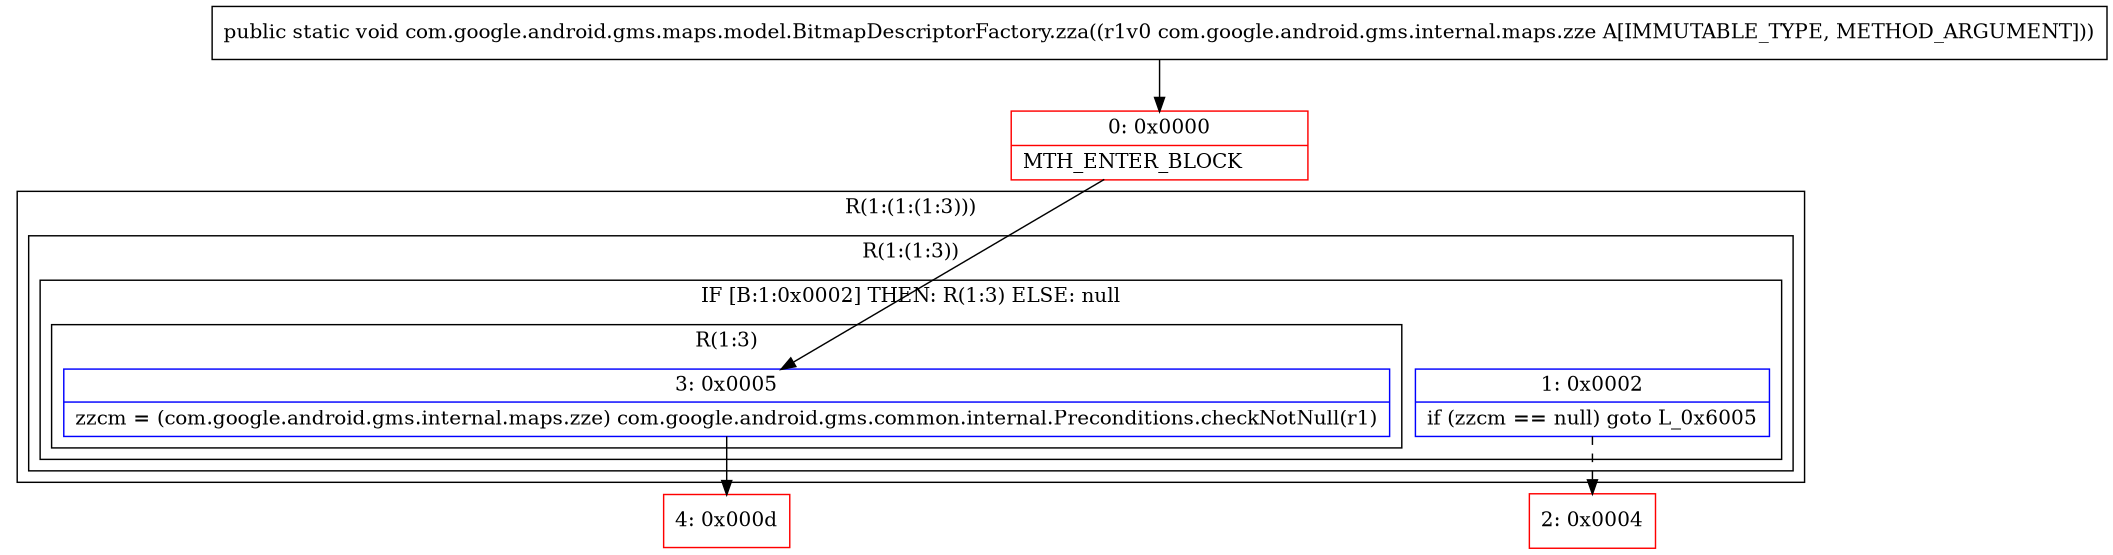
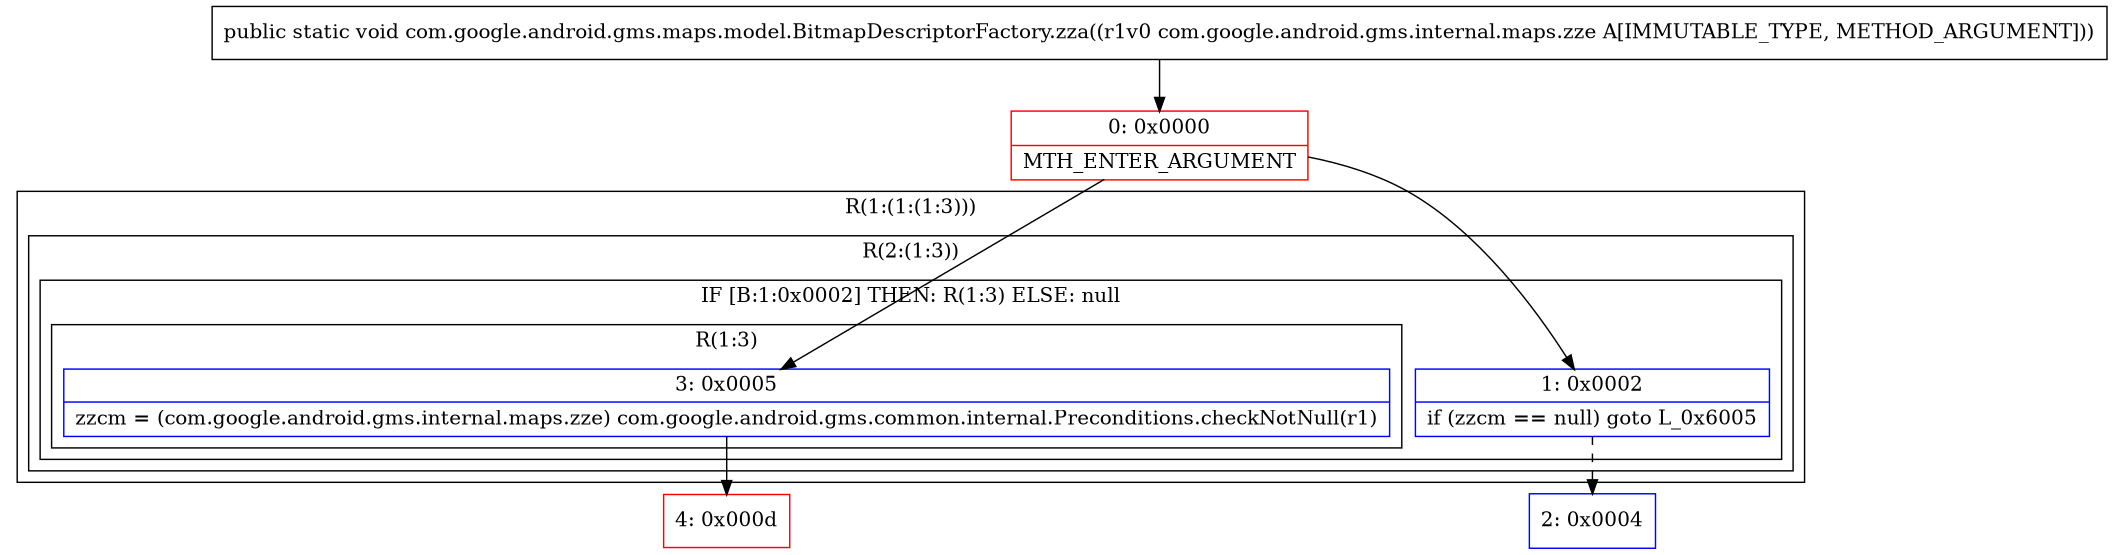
node "0: 0x0000": text "MTH_ENTER_BLOCK" -> "MTH_ENTER_ARGUMENT"
edge "0: 0x0000" -> "1: 0x0002": added
cluster "R(1:(1:3))": label "R(1:(1:3))" -> "R(2:(1:3))"
node "2: 0x0004": color red -> blue
